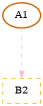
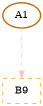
node "B2": label "B2" -> "B9"
